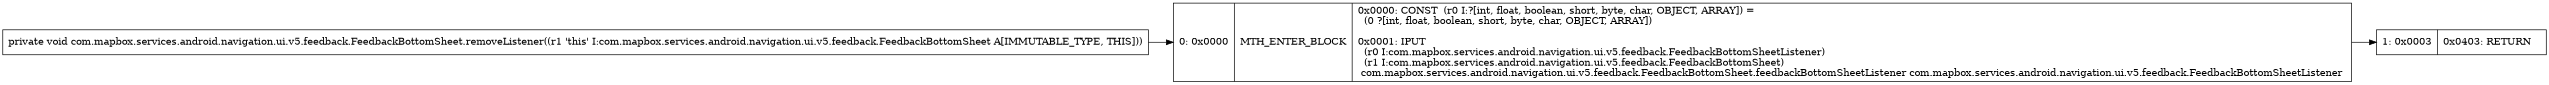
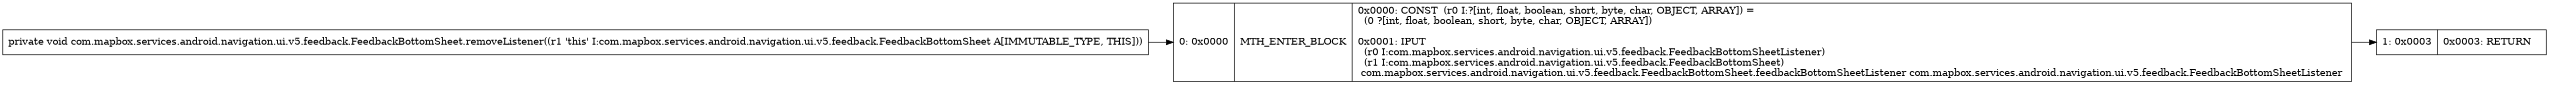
node "1: 0x0003": text "0x0403: RETURN" -> "0x0003: RETURN"
